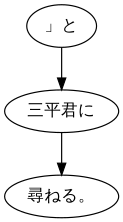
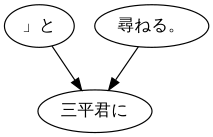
edge "三平君に" -> "尋ねる。": reversed
